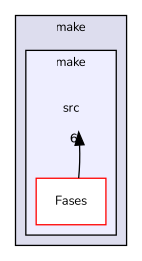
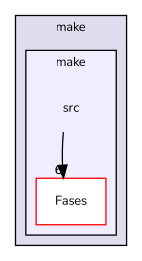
edge "Fases" -> "src": reversed
